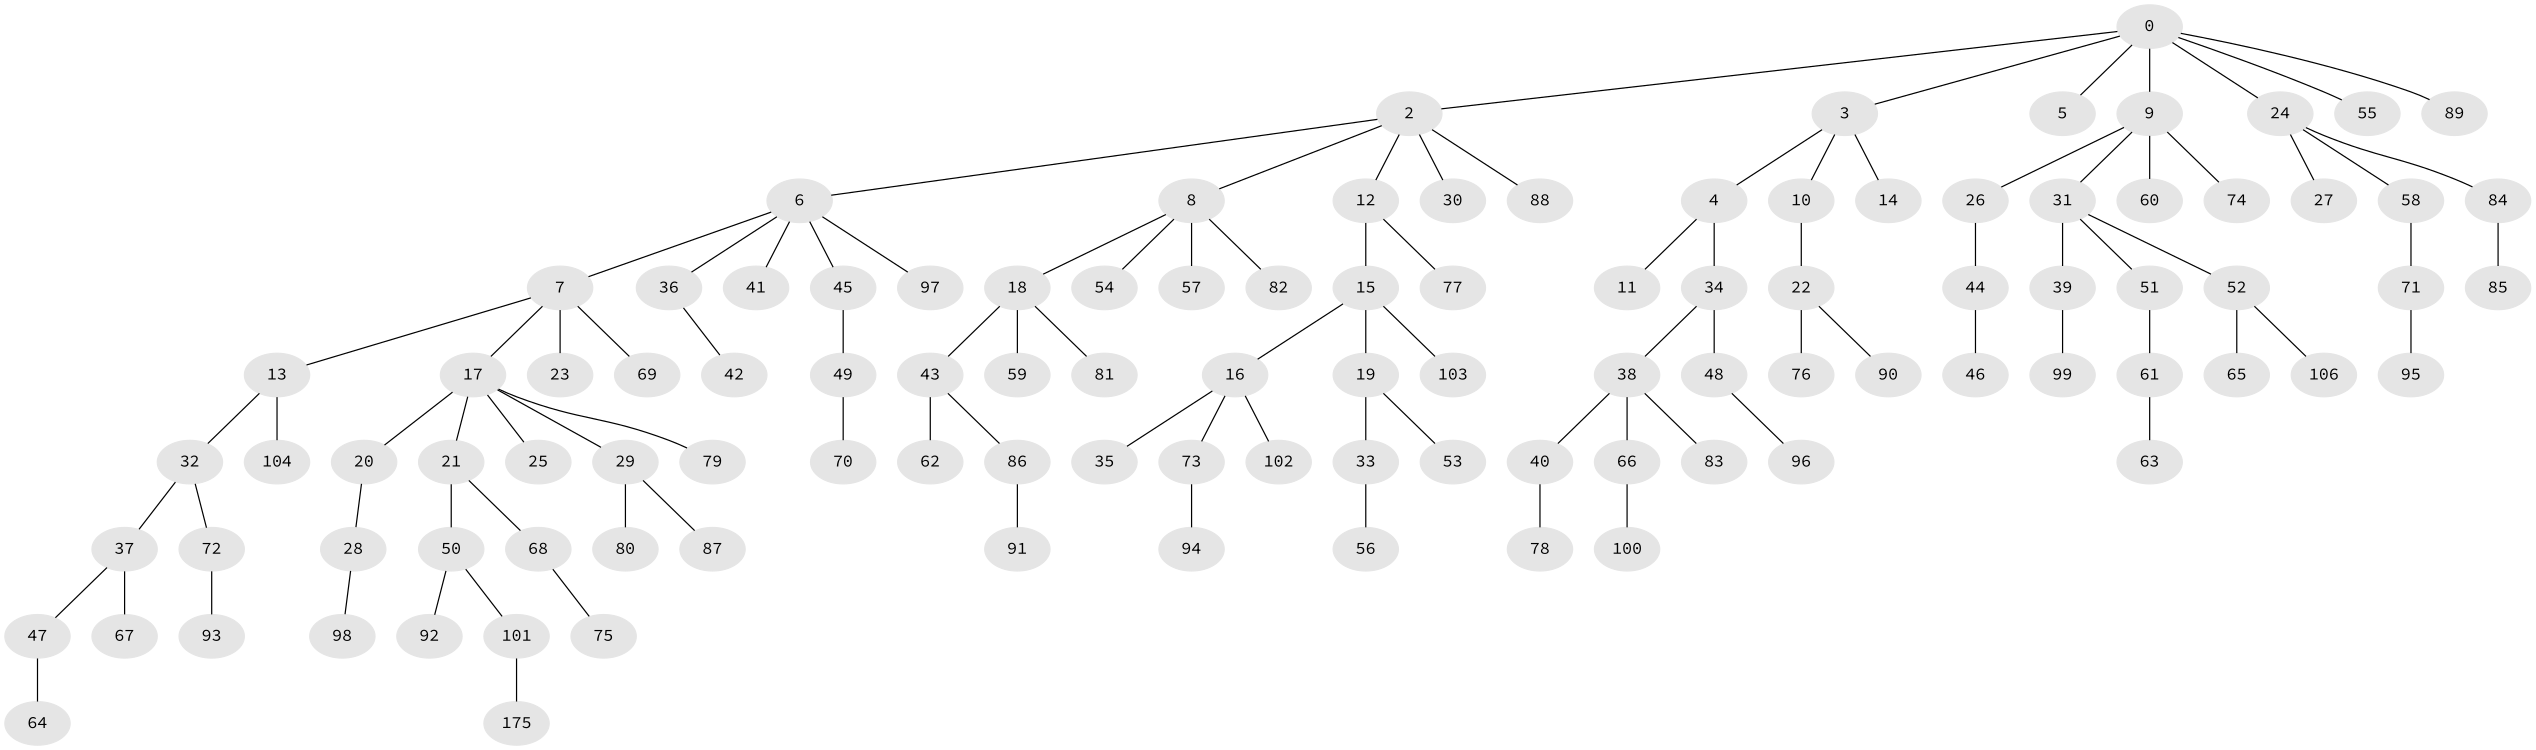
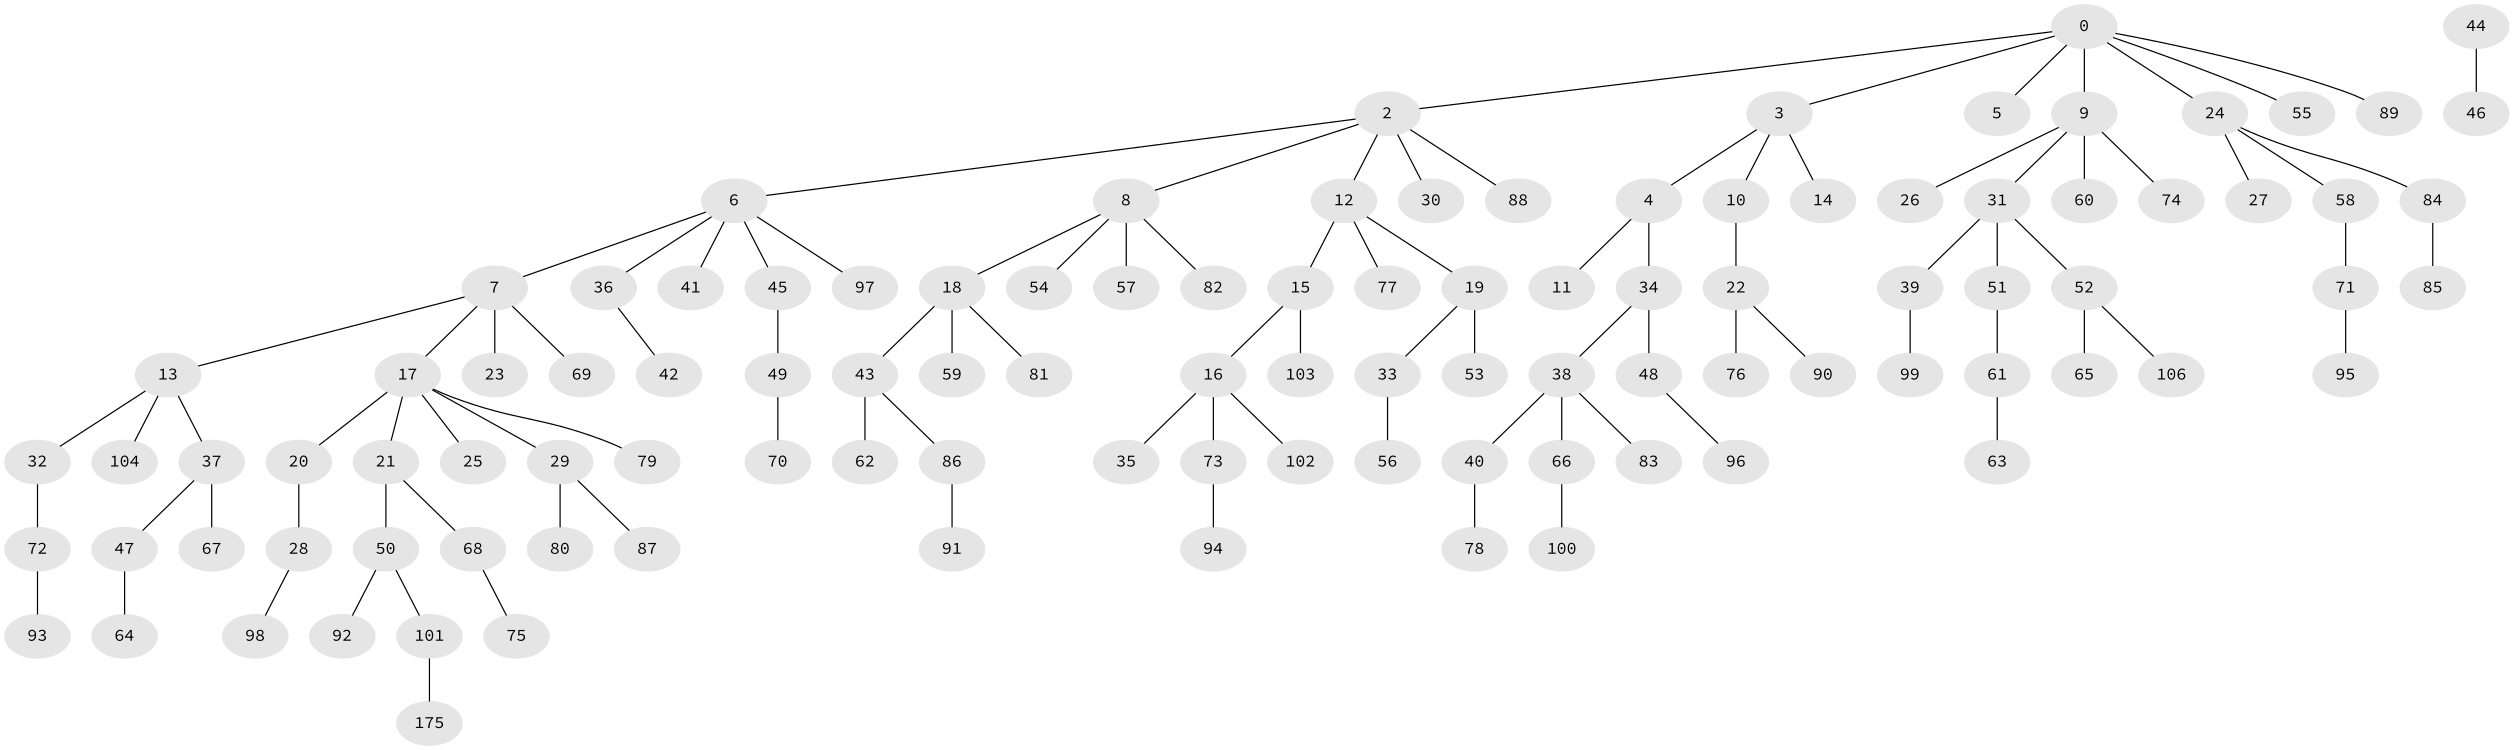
edge "26" -- "44": removed
edge "15" -- "19": now "12" -- "19"
edge "32" -- "37": now "13" -- "37"
